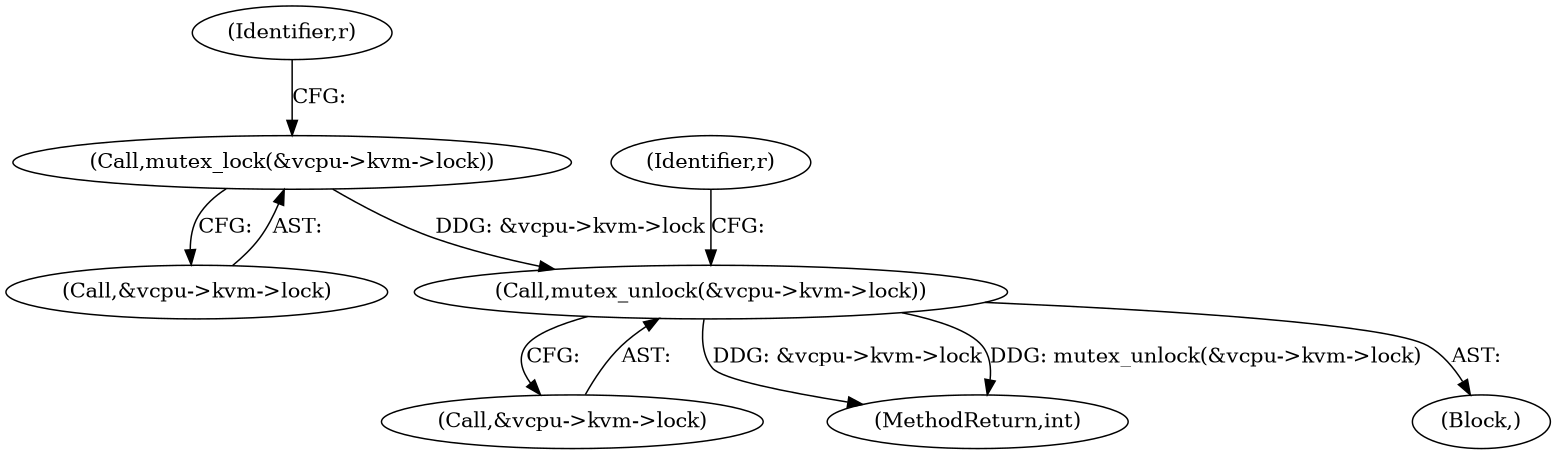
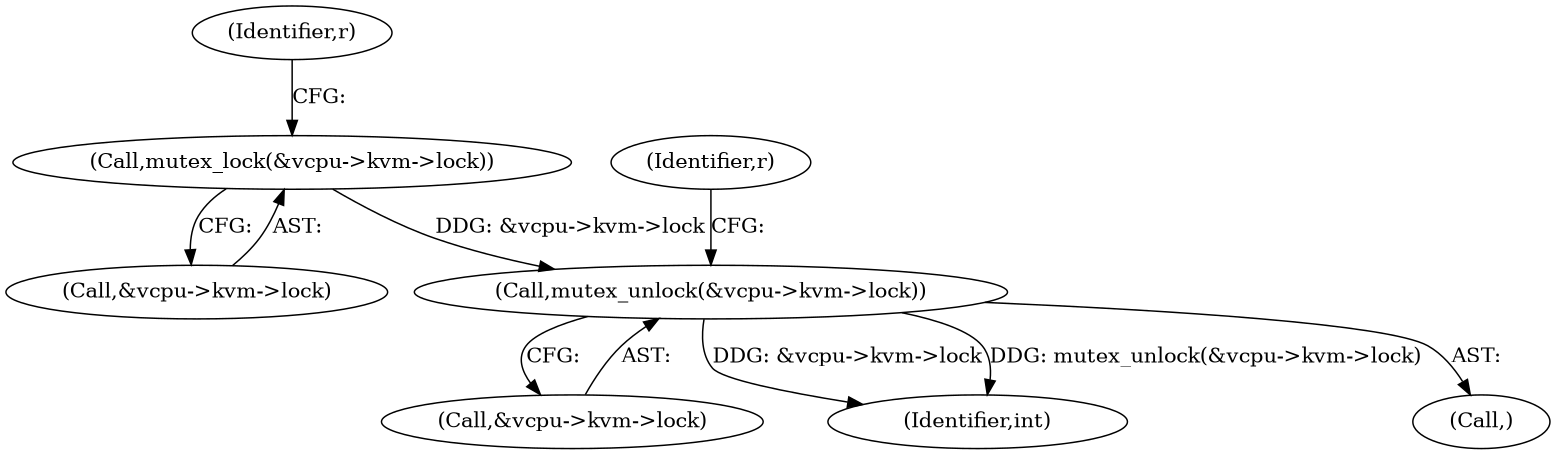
node "(MethodReturn,int)": label "(MethodReturn,int)" -> "(Identifier,int)"
node "(Block,)": label "(Block,)" -> "(Call,)"
